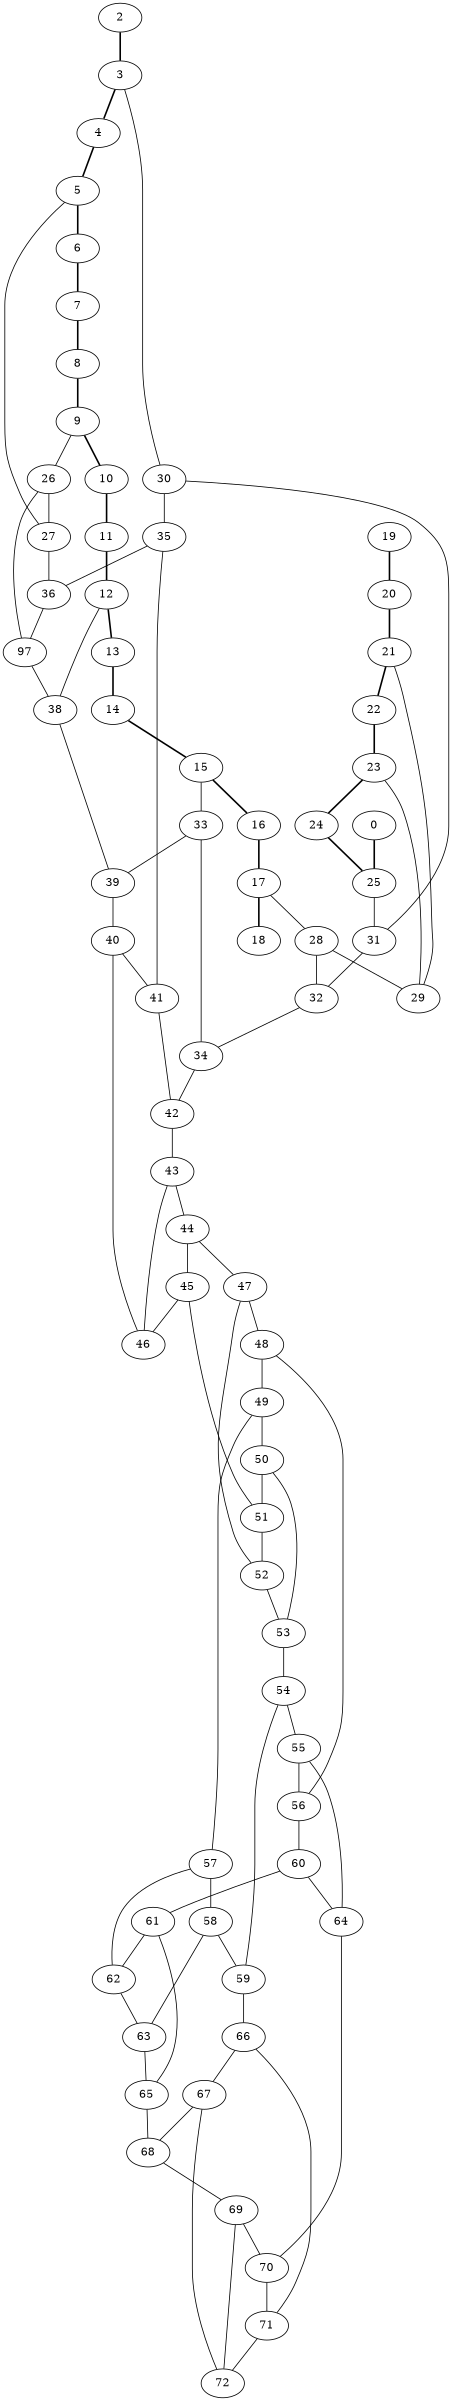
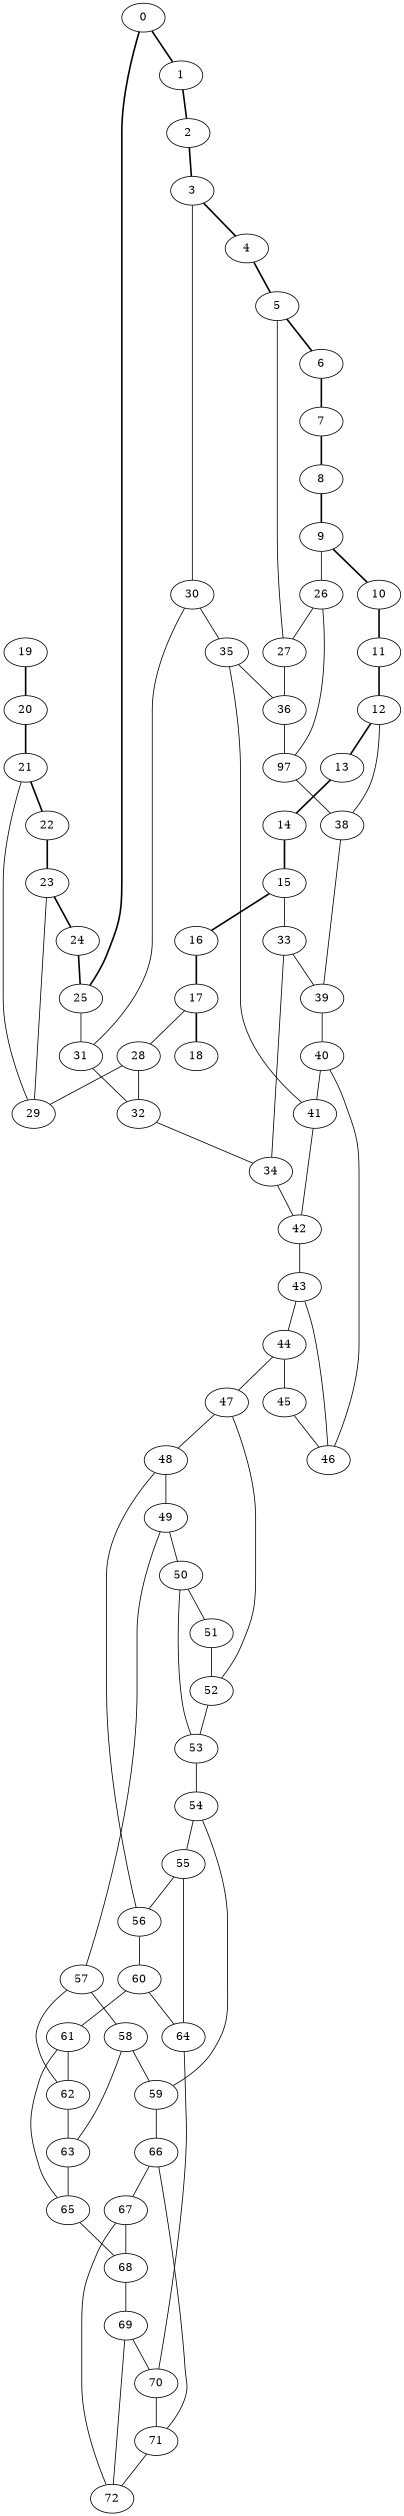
node "1": added
edge "45" -- "51": removed
